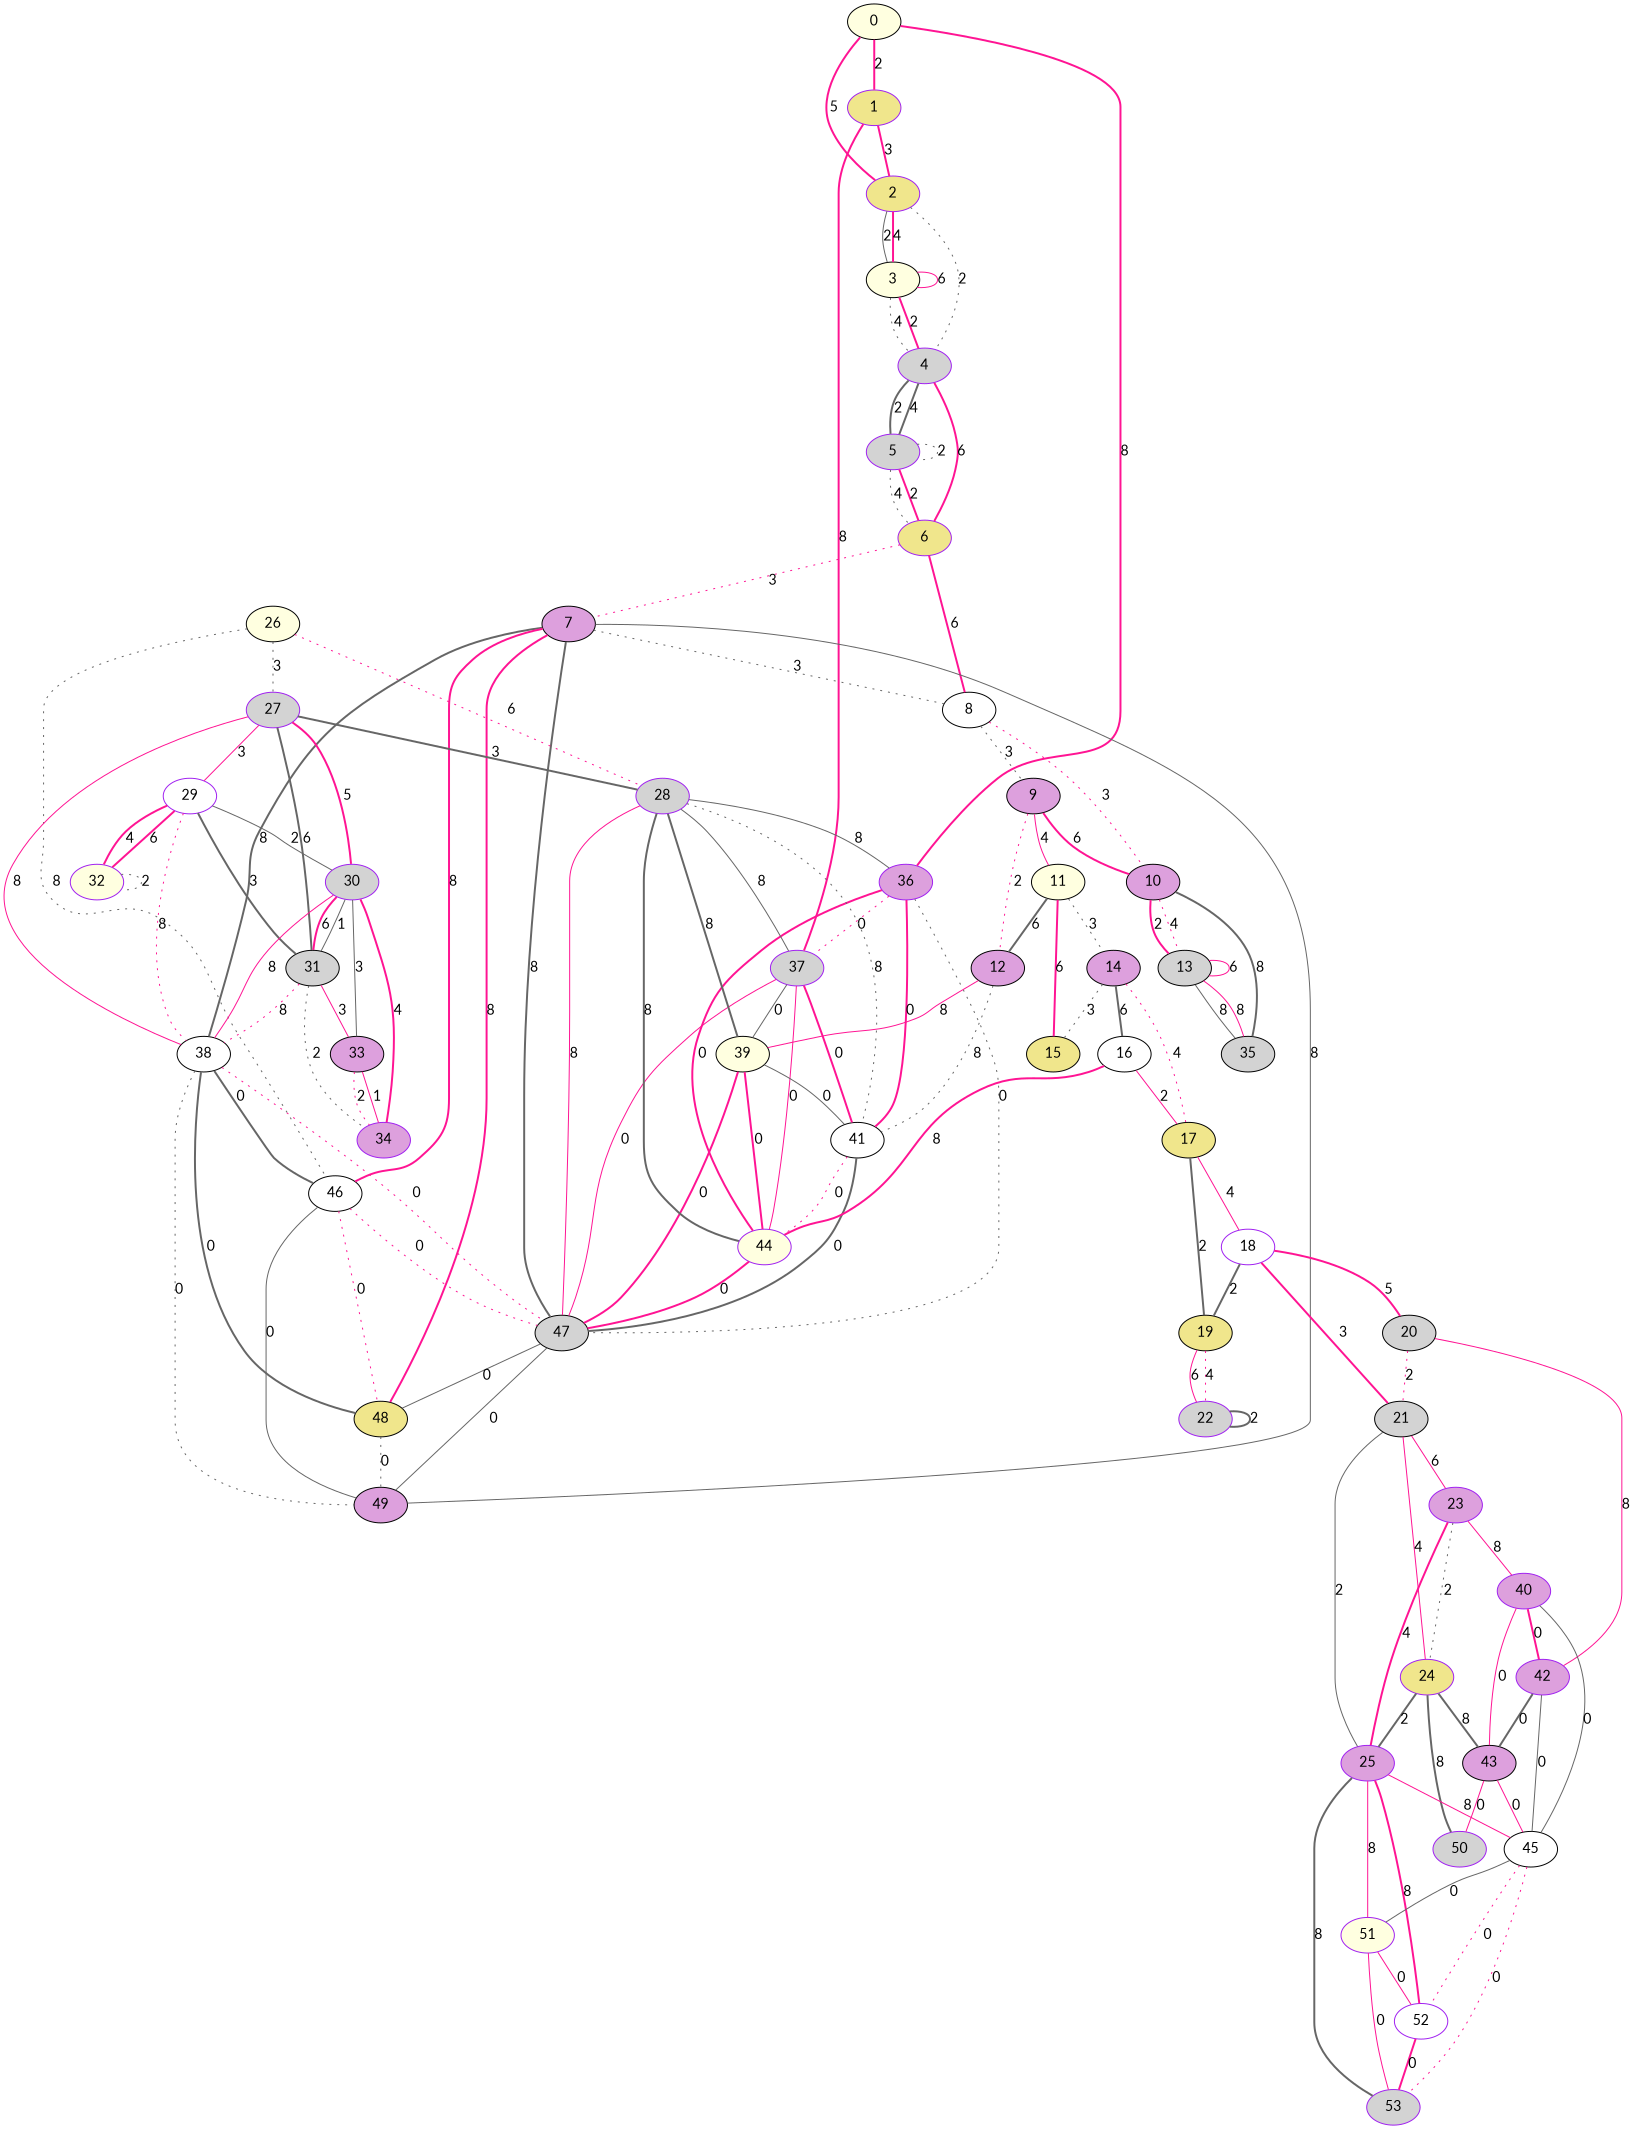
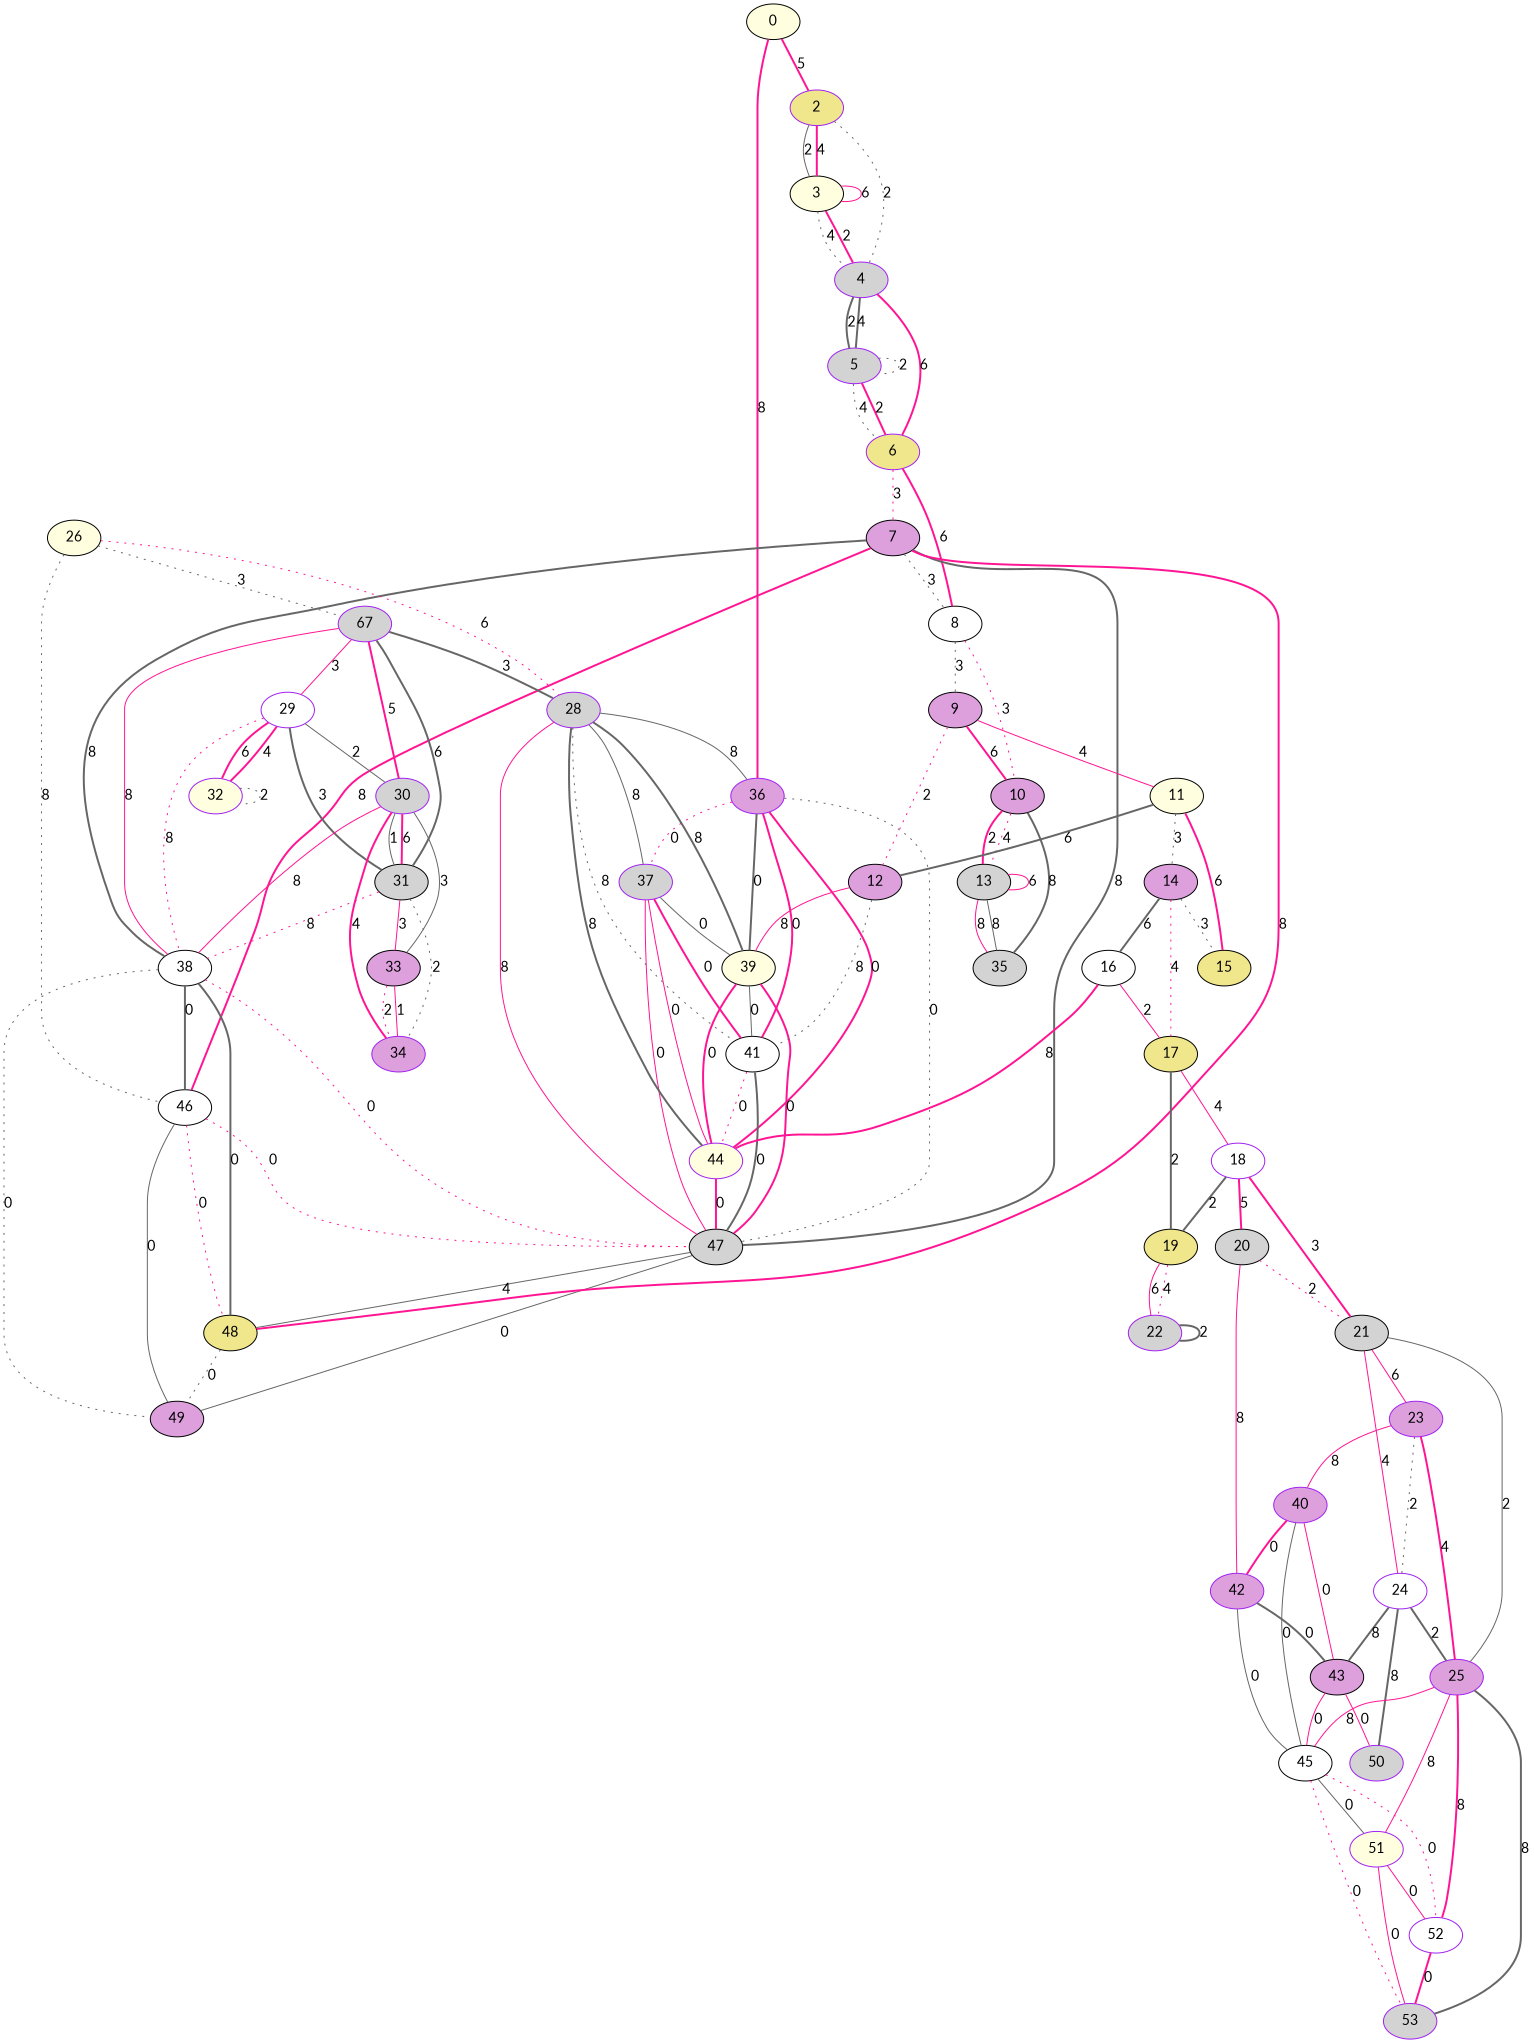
node "1": removed
node "27": label "27" -> "67"
edge "36" -- "39": added, label "0"
edge "7" -- "49": removed, label "8"
edge "47" -- "48": label "0" -> "4"
node "24": fillcolor khaki -> white
